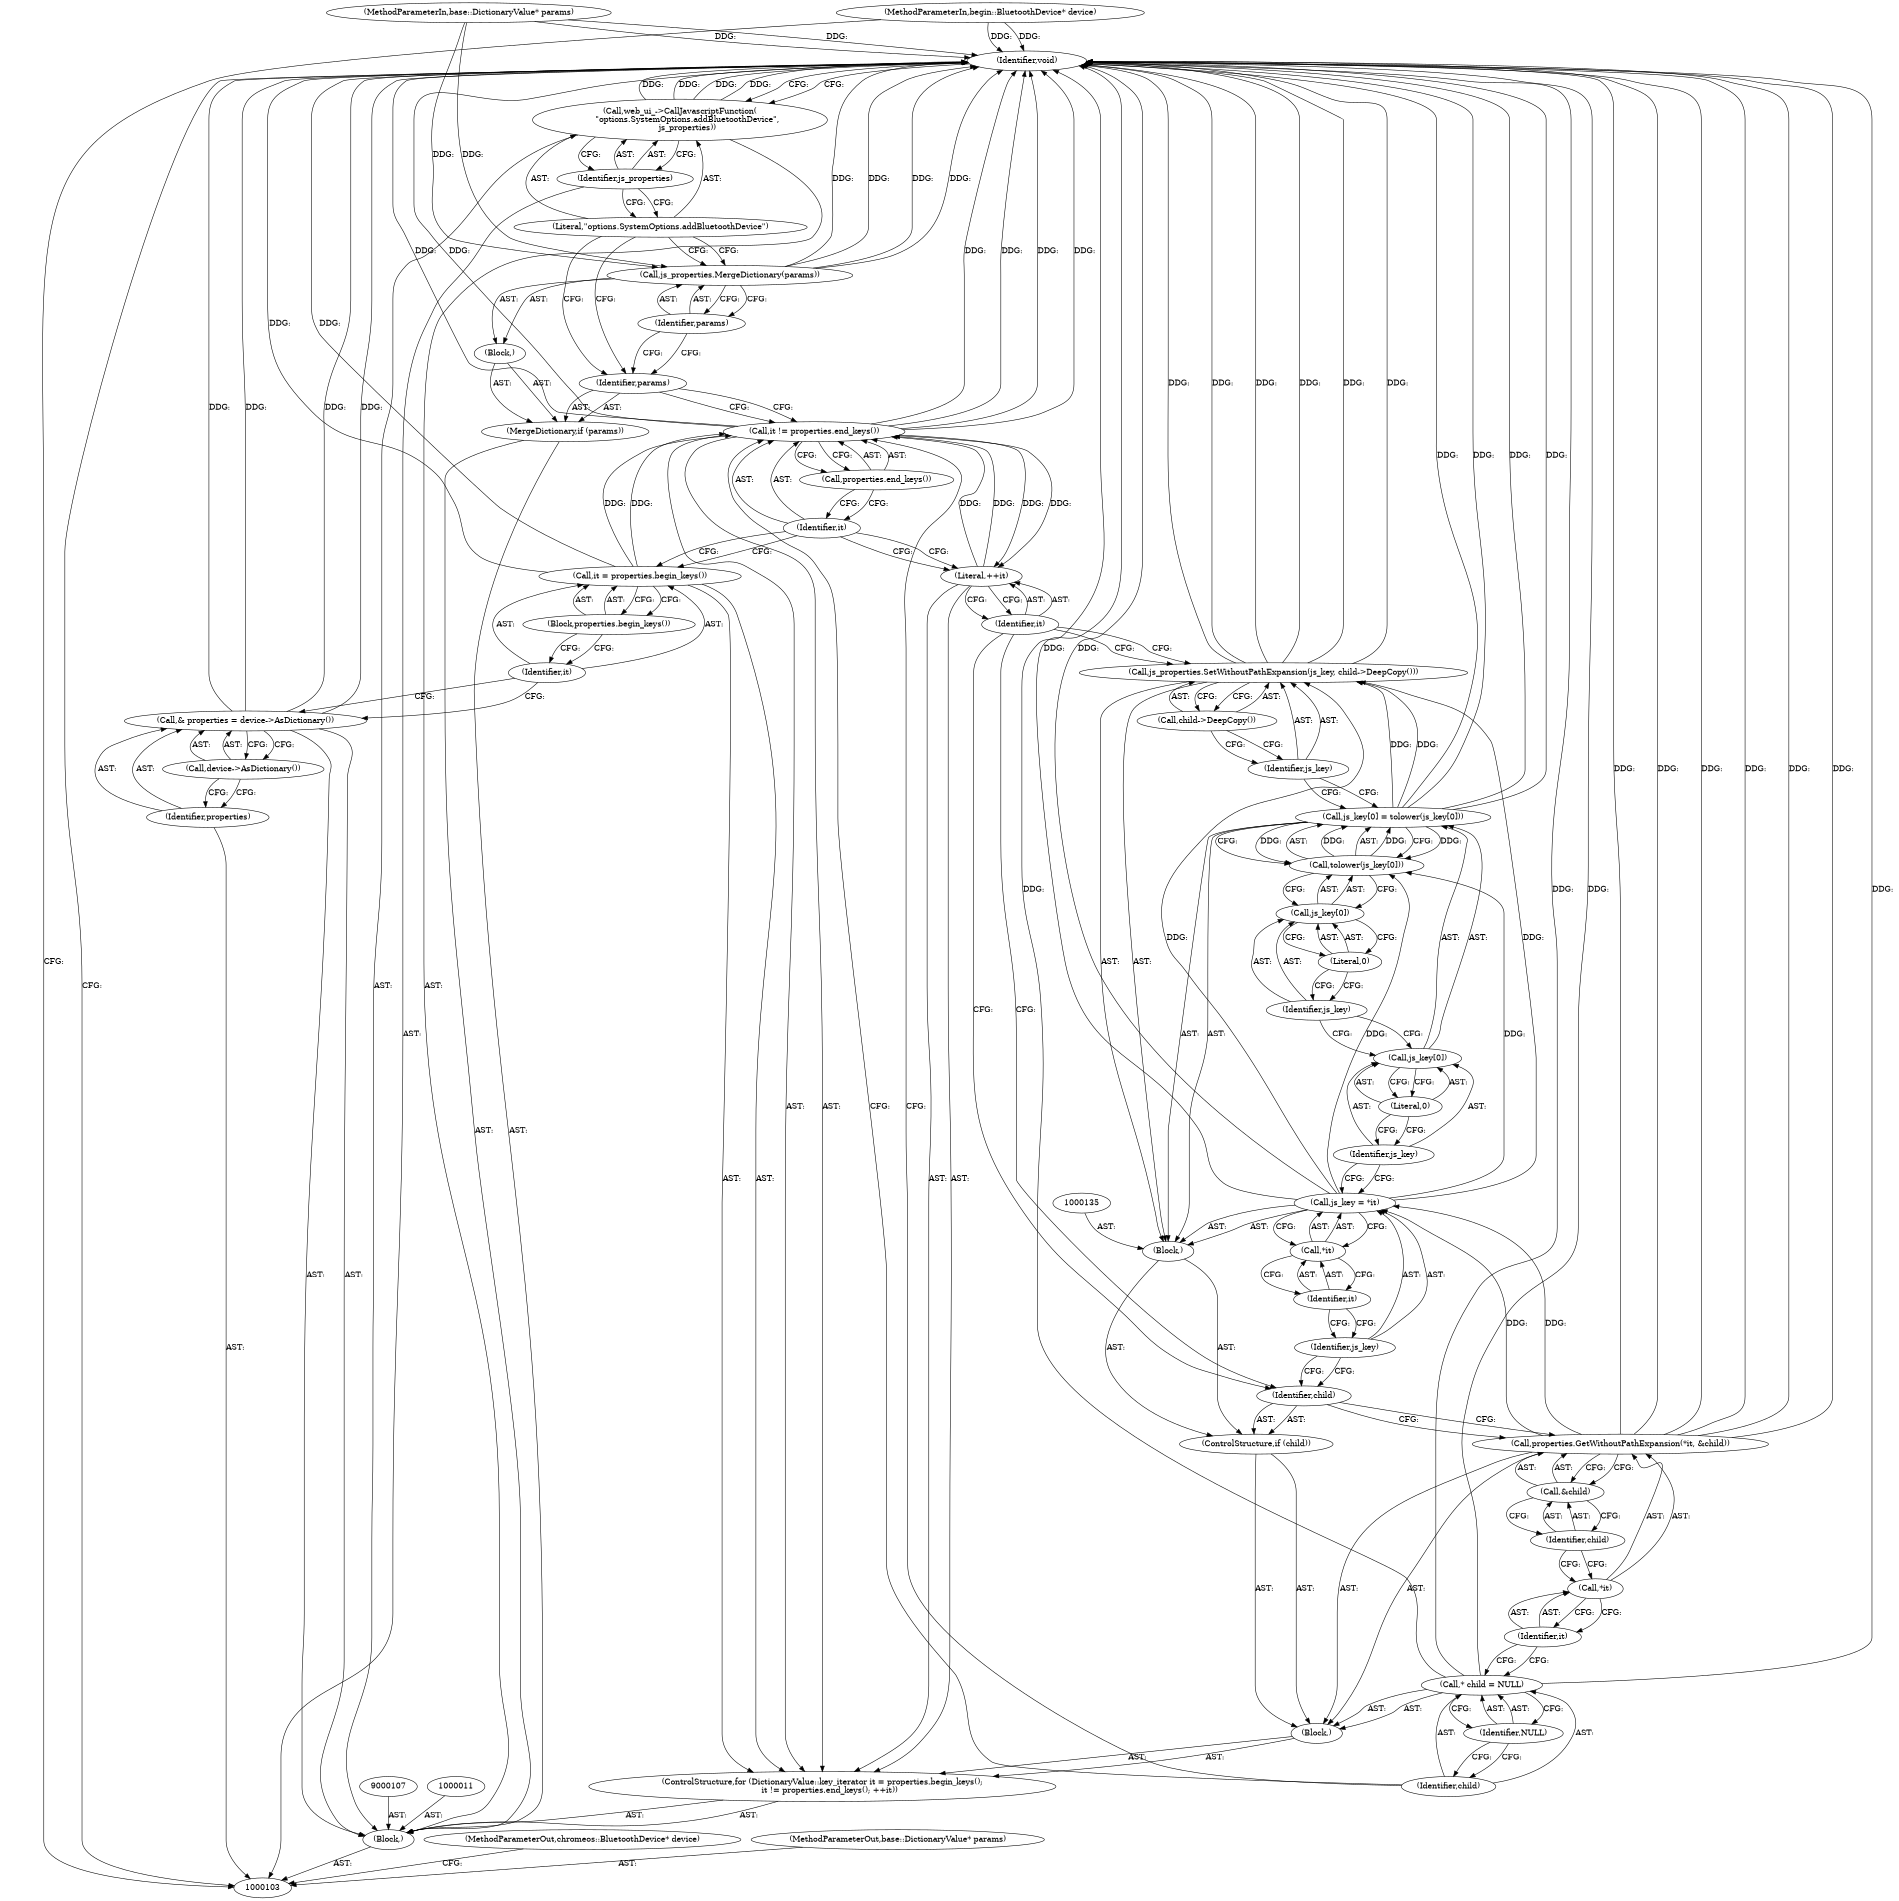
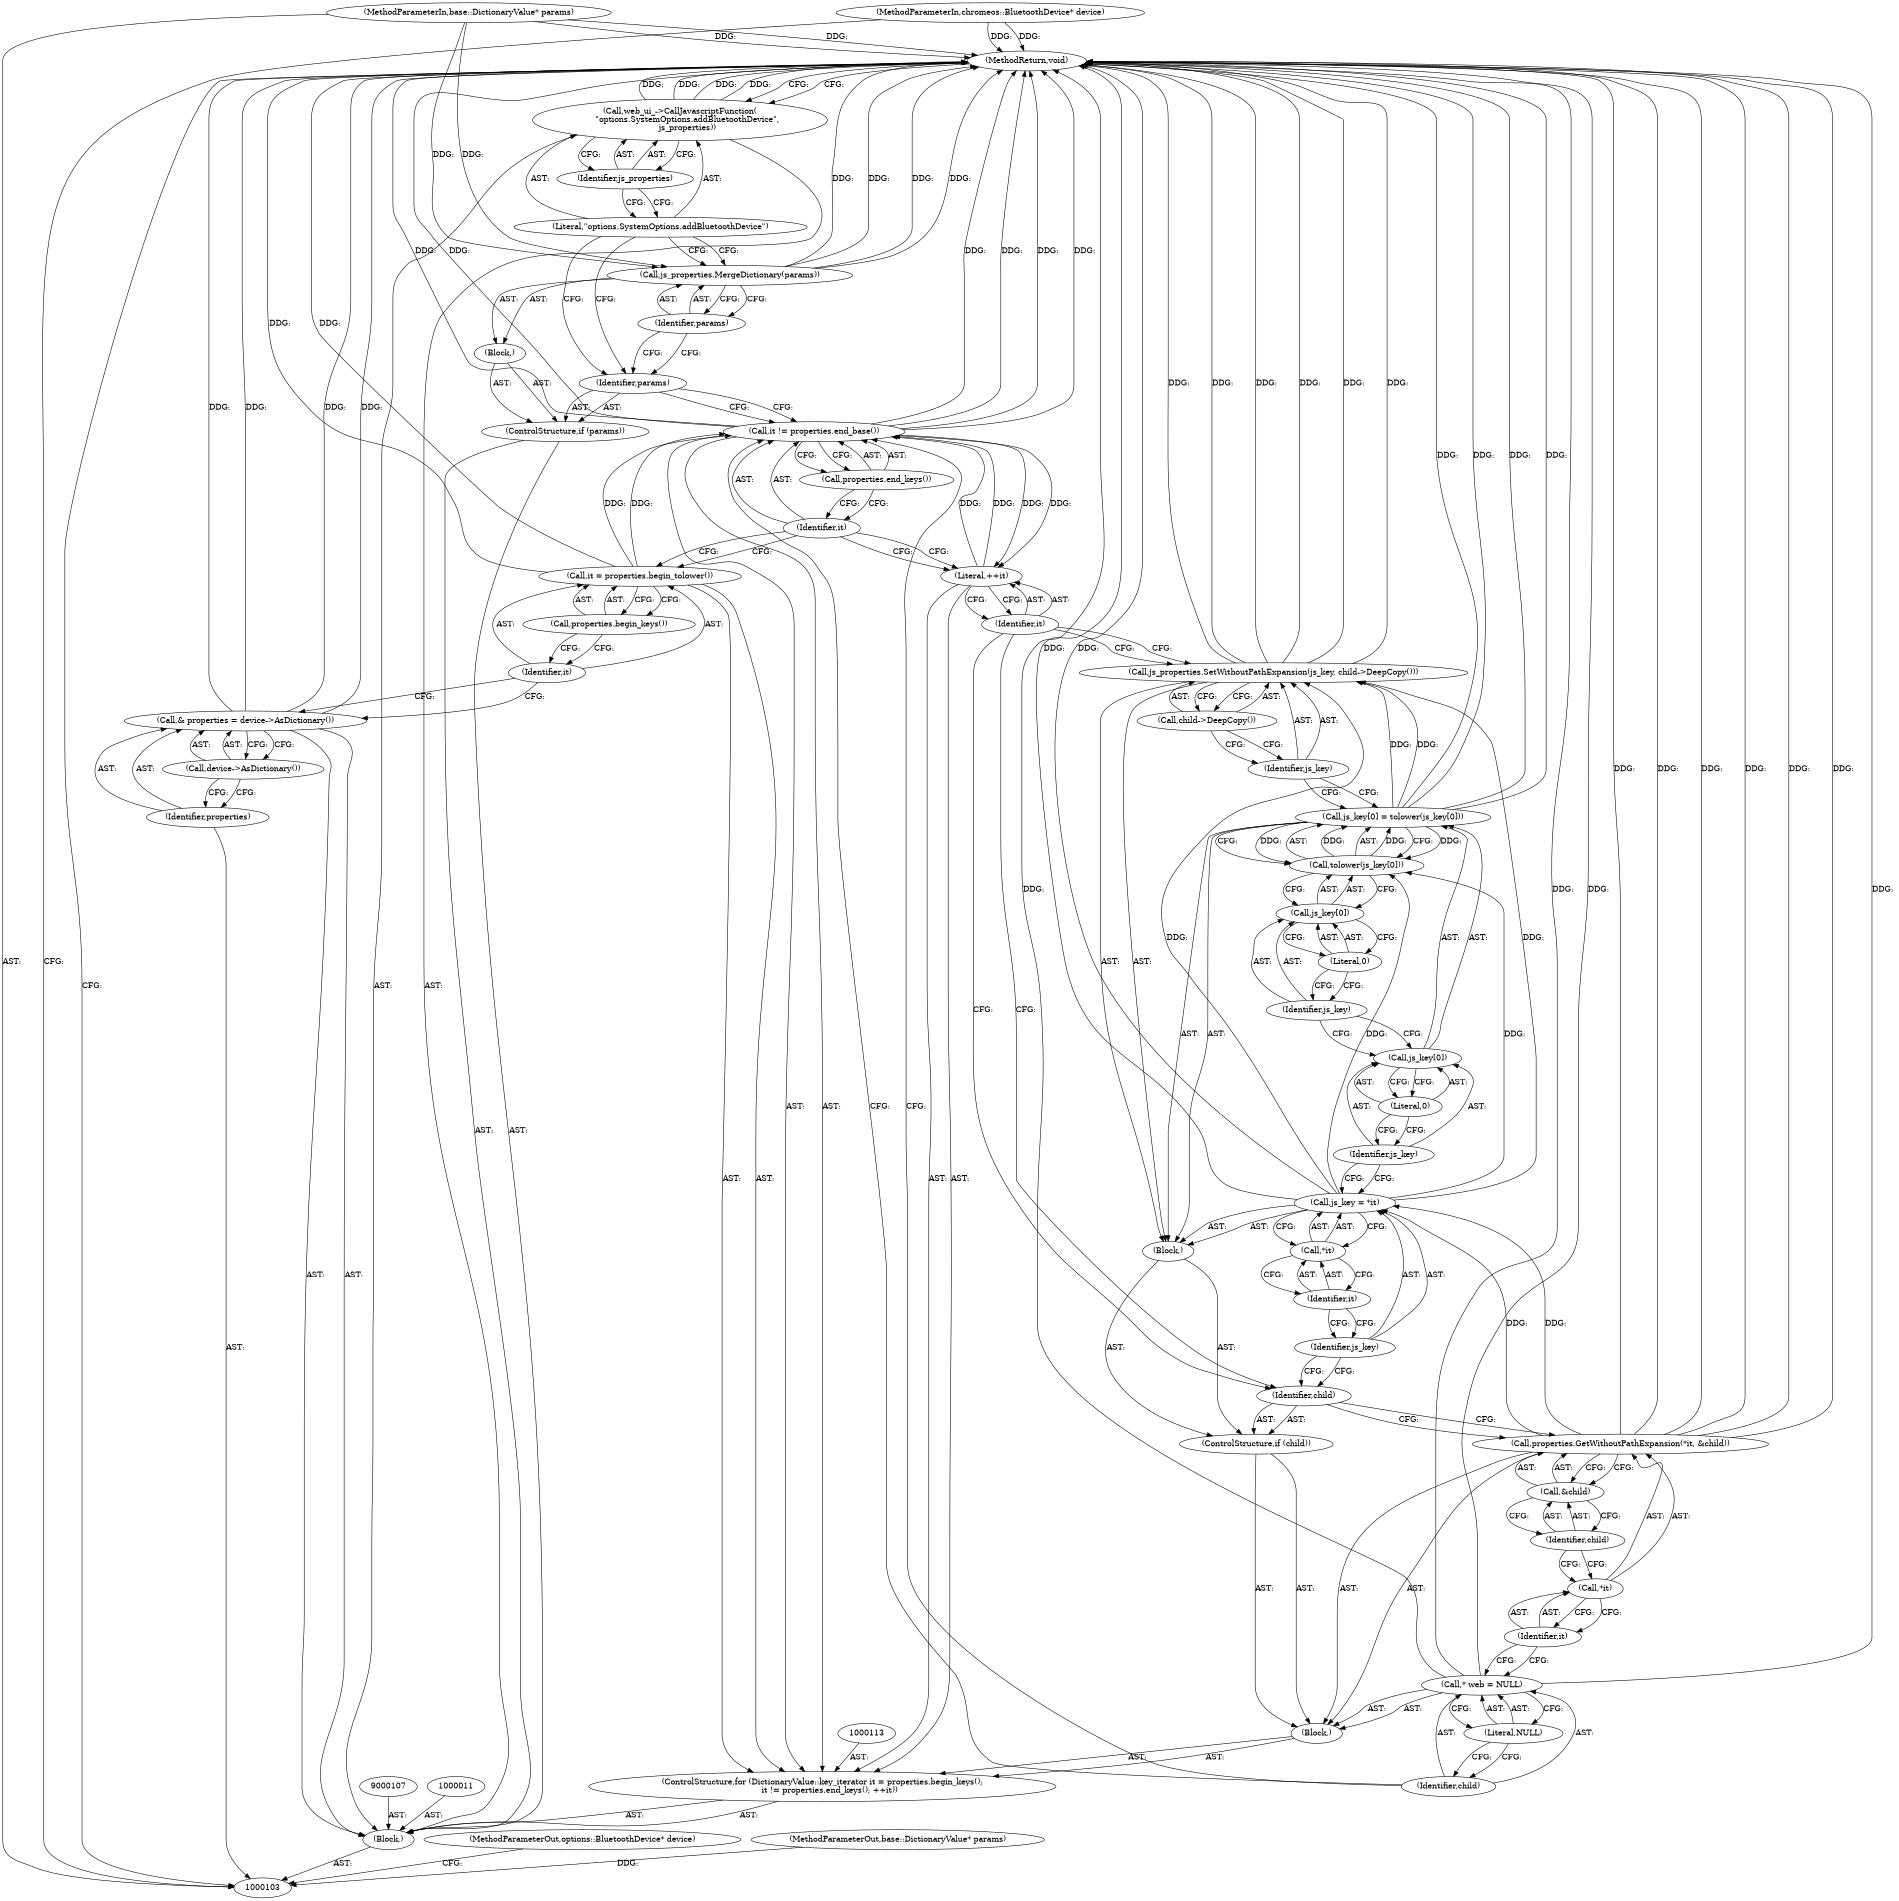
node "(MethodParameterIn,begin::BluetoothDevice* device)": label "(MethodParameterIn,begin::BluetoothDevice* device)" -> "(MethodParameterIn,chromeos::BluetoothDevice* device)"
node "(Identifier,void)": label "(Identifier,void)" -> "(MethodReturn,void)"
node "(MergeDictionary,if (params))": label "(MergeDictionary,if (params))" -> "(ControlStructure,if (params))"
node "(Call,it != properties.end_keys())": label "(Call,it != properties.end_keys())" -> "(Call,it != properties.end_base())"
node "(Call,it = properties.begin_keys())": label "(Call,it = properties.begin_keys())" -> "(Call,it = properties.begin_tolower())"
node "(Block,properties.begin_keys())": label "(Block,properties.begin_keys())" -> "(Call,properties.begin_keys())"
edge "(Identifier,js_properties)" -> "1000103": now "(MethodParameterIn,base::DictionaryValue* params)" -> "1000103"
node "1000135": removed
node "(Call,* child = NULL)": label "(Call,* child = NULL)" -> "(Call,* web = NULL)"
node "1000113": added
node "(Identifier,NULL)": label "(Identifier,NULL)" -> "(Literal,NULL)"
node "(MethodParameterOut,chromeos::BluetoothDevice* device)": label "(MethodParameterOut,chromeos::BluetoothDevice* device)" -> "(MethodParameterOut,options::BluetoothDevice* device)"
edge "(MethodParameterOut,base::DictionaryValue* params)" -> "1000103": label "AST: " -> "DDG: "
